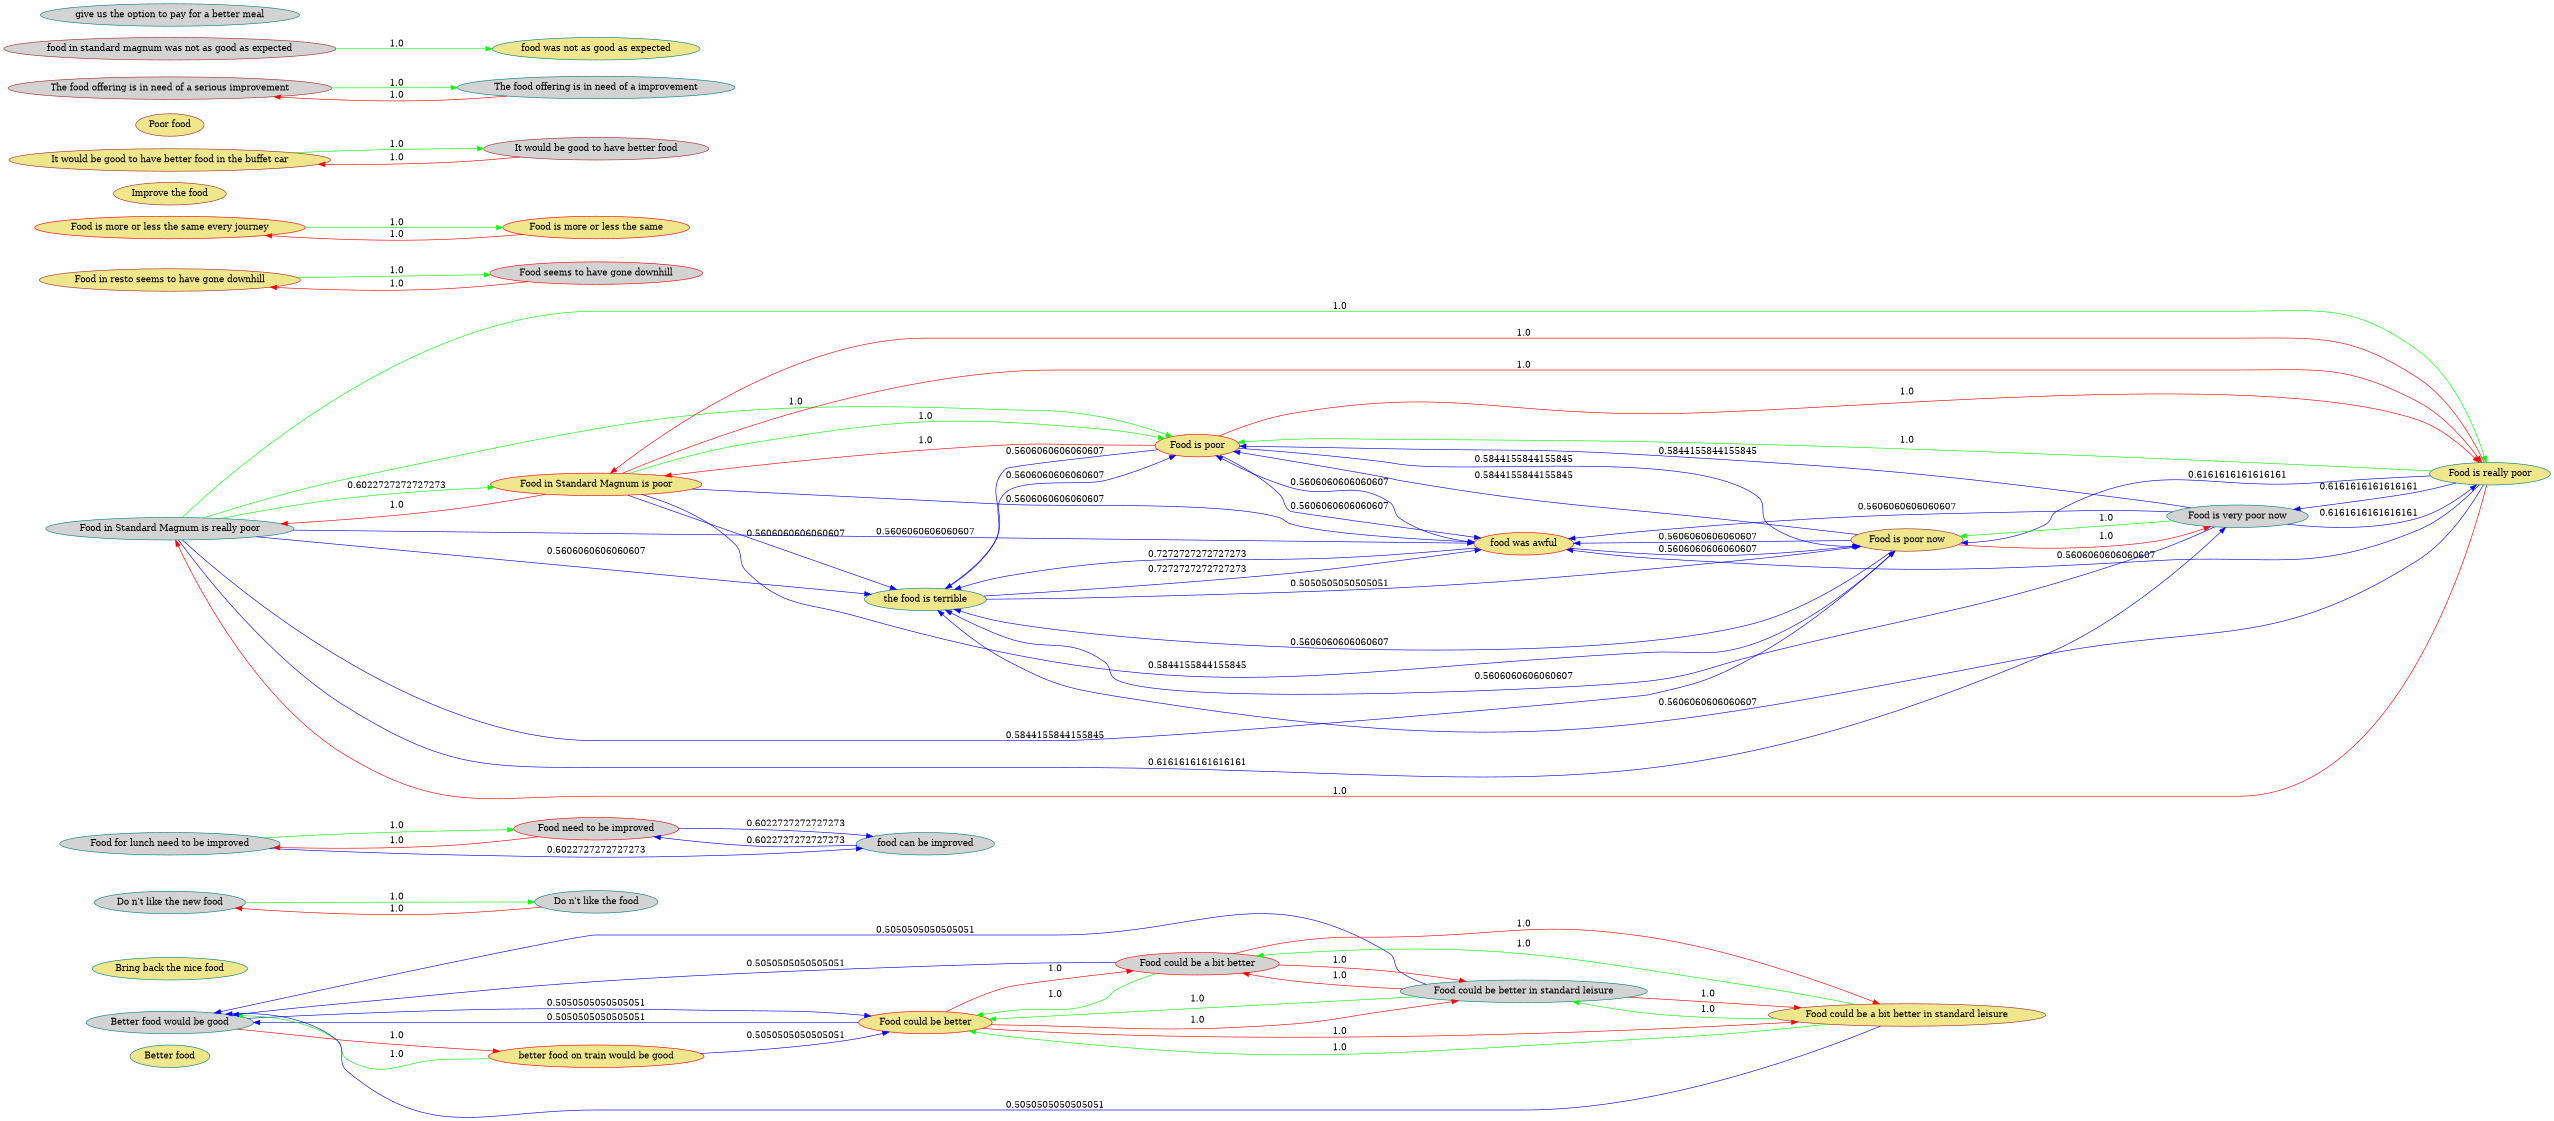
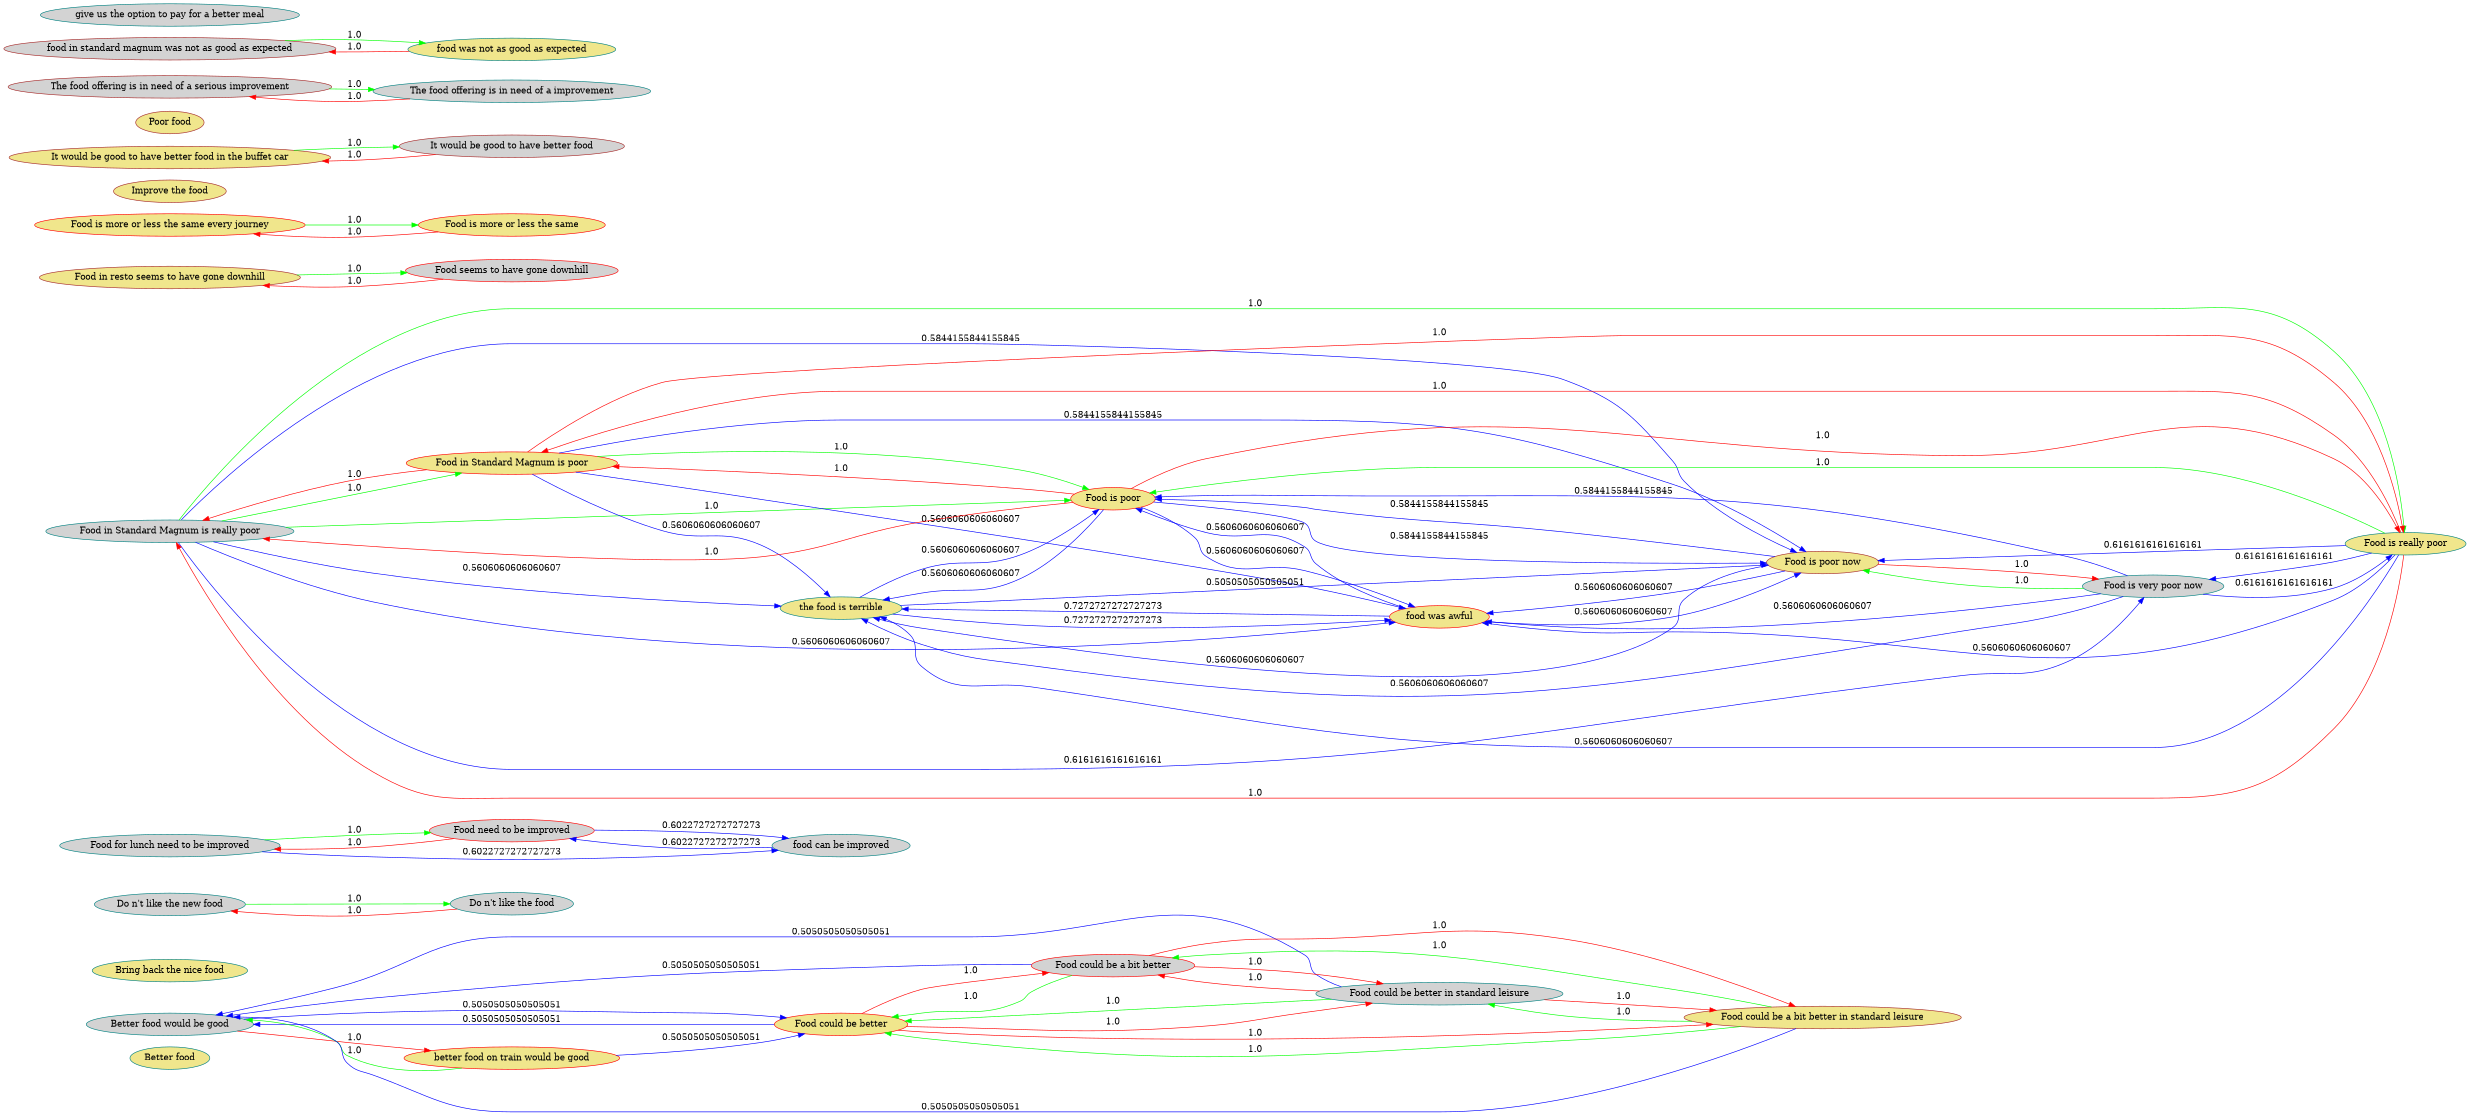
edge "food was not as good as expected" -> "food in standard magnum was not as good as expected": added, label "1.0"
edge "Food in Standard Magnum is really poor" -> "Food in Standard Magnum is poor": label "0.6022727272727273" -> "1.0"
edge "Food is poor" -> "Food in Standard Magnum is really poor": added, label "1.0"
